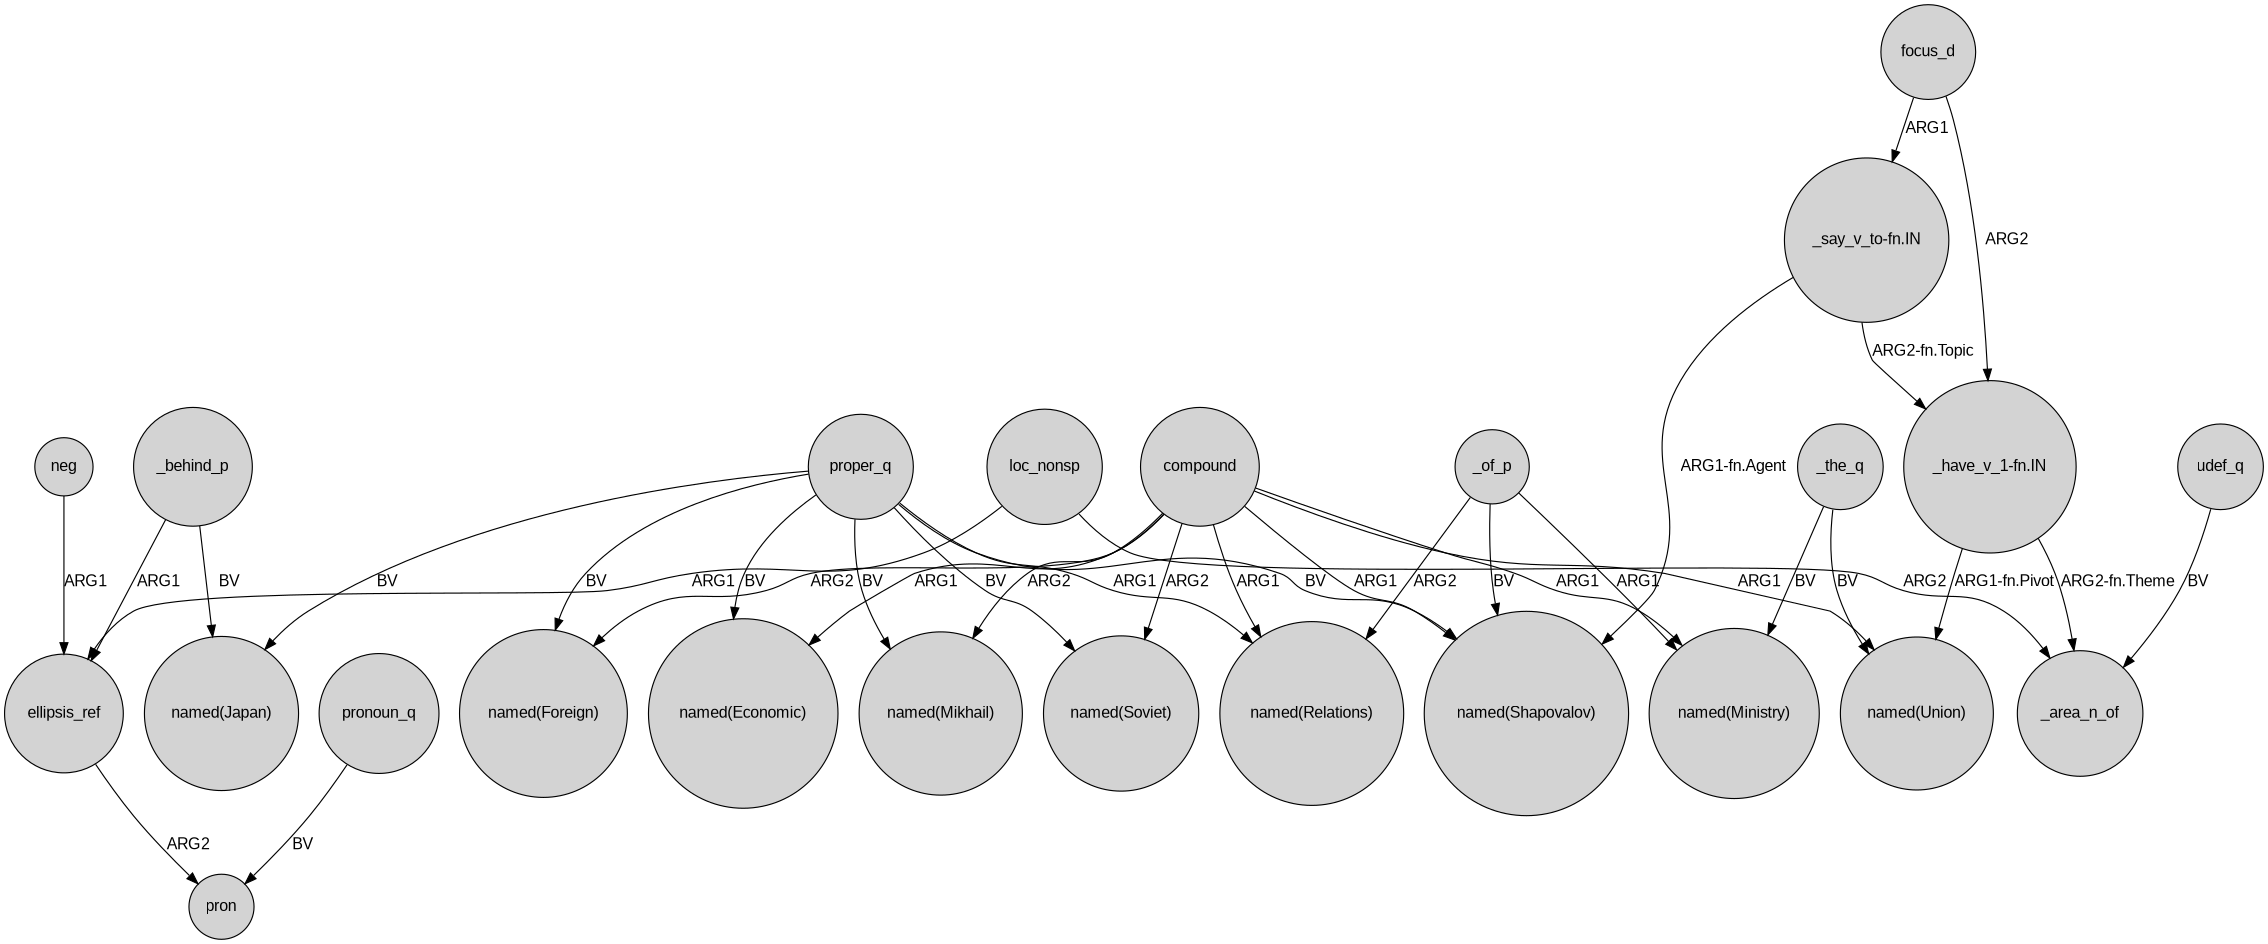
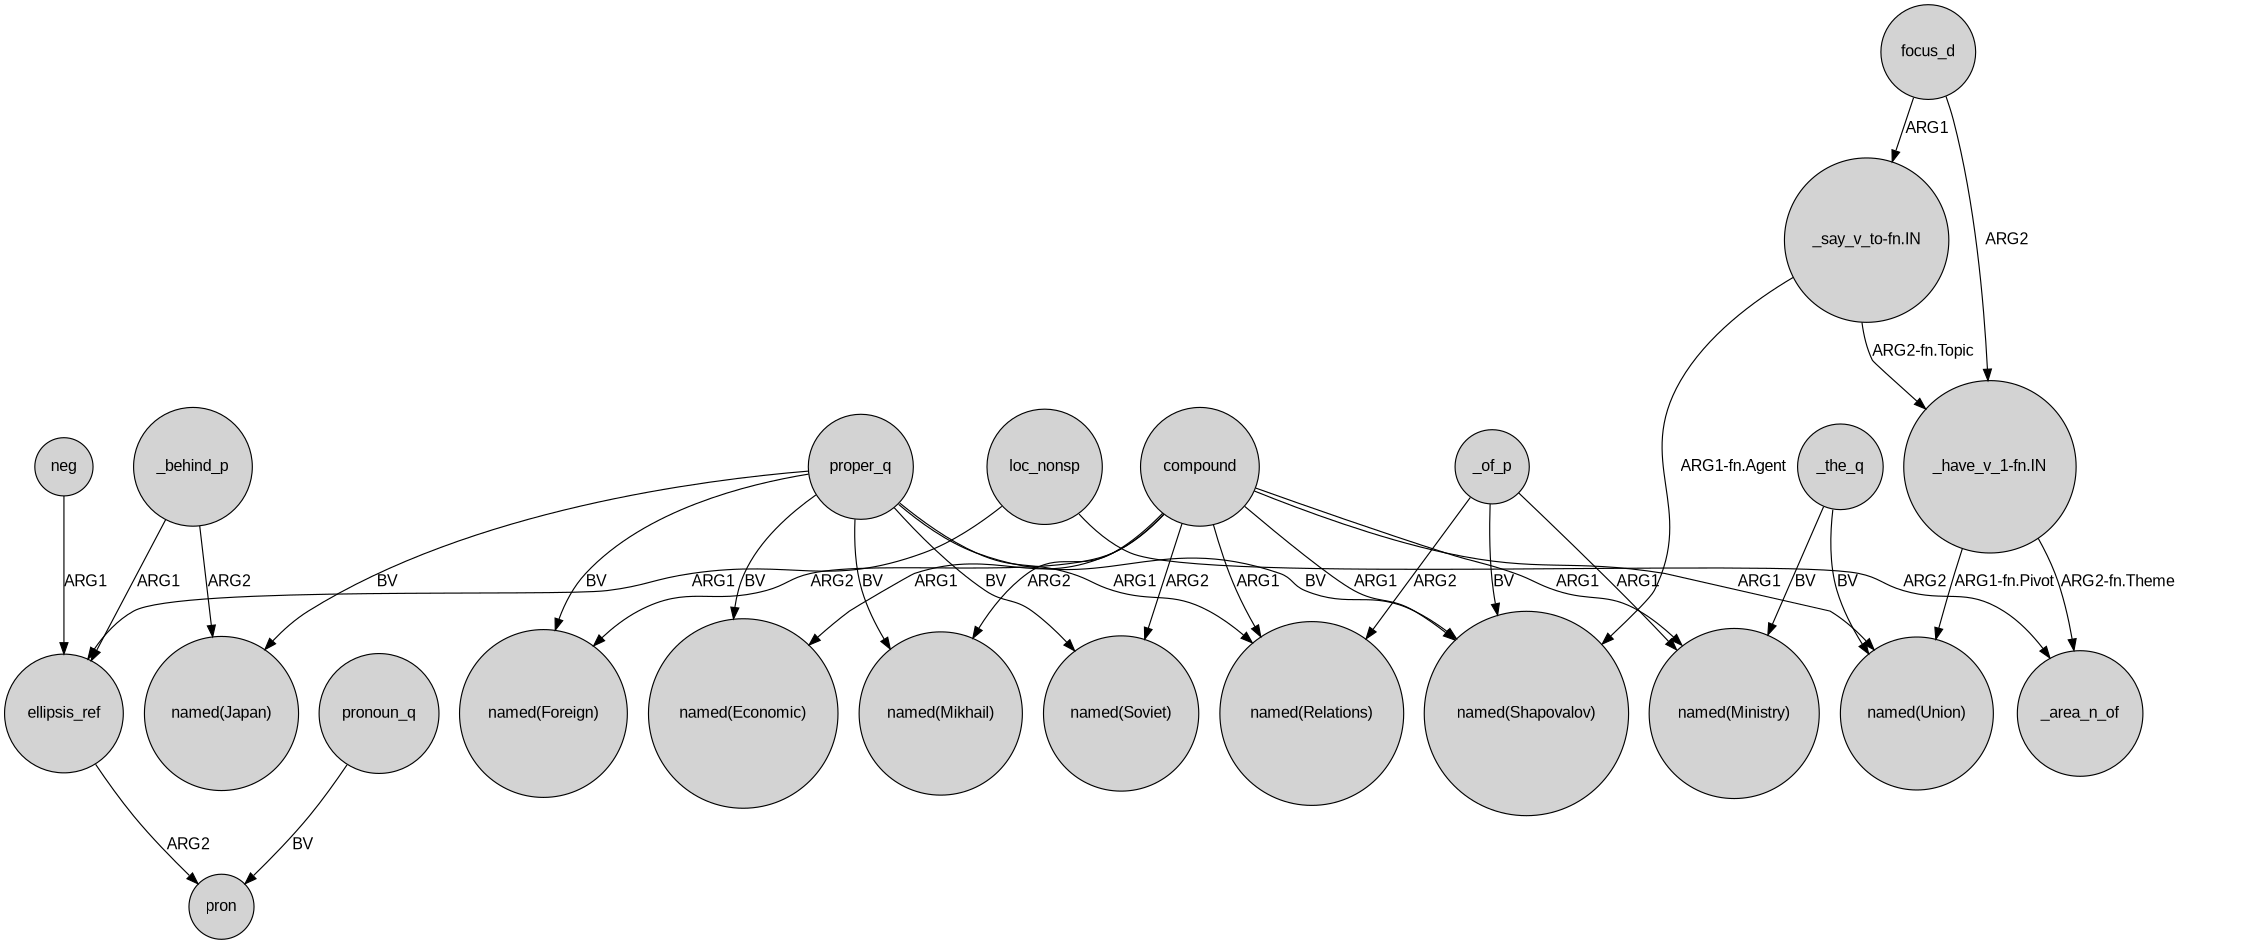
node "udef_q": removed
edge "_behind_p" -> "named(Japan)": label "BV" -> "ARG2"
